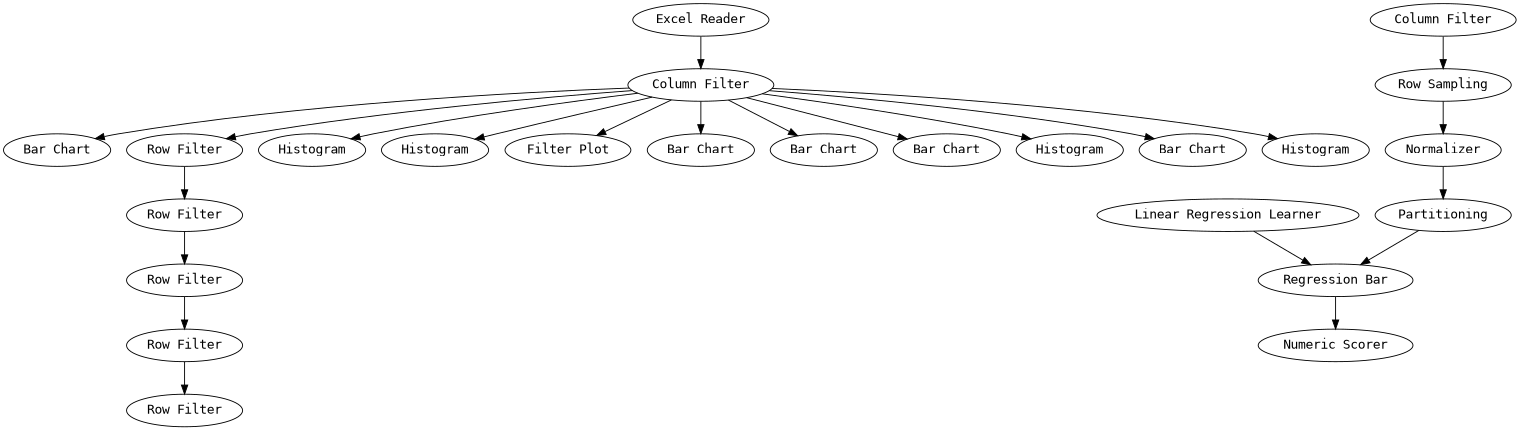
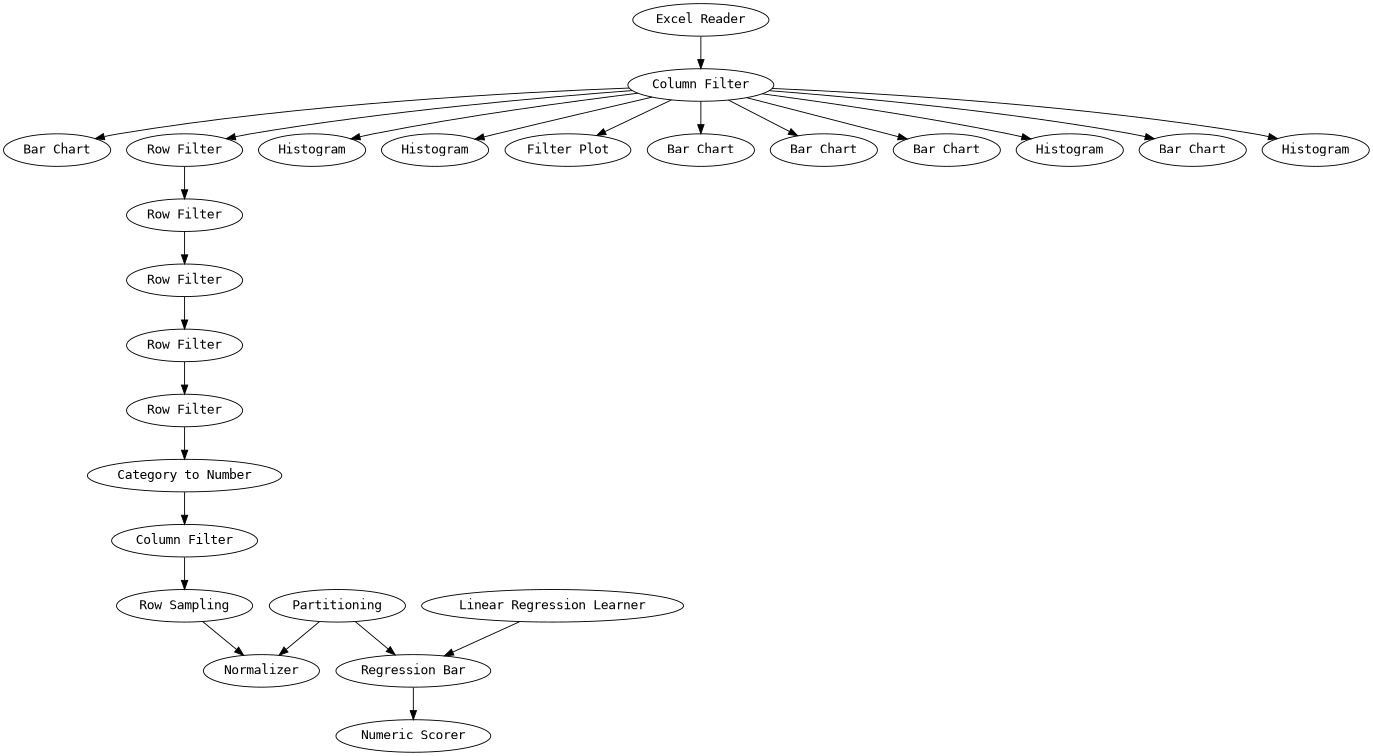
edge "Normalizer" -> "Partitioning": reversed
node "Category to Number": added
